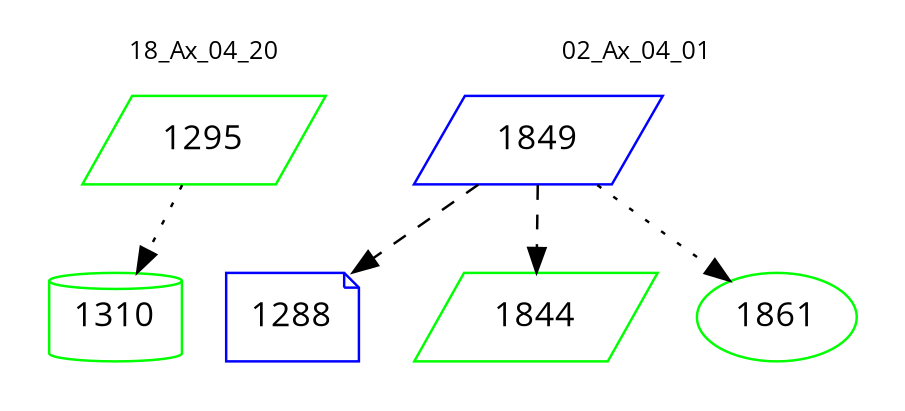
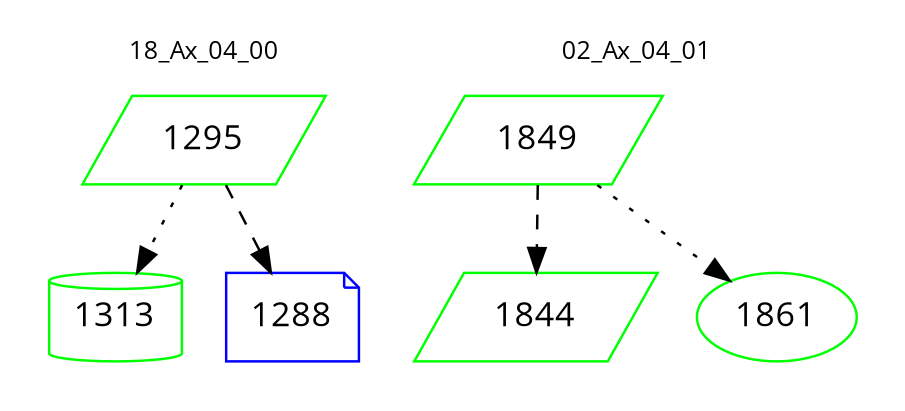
cluster "18_Ax_04_20": label "18_Ax_04_20" -> "18_Ax_04_00"
node "1849": color blue -> green
edge "1849" -> "1288": now "1295" -> "1288"
node "1310": label "1310" -> "1313"
